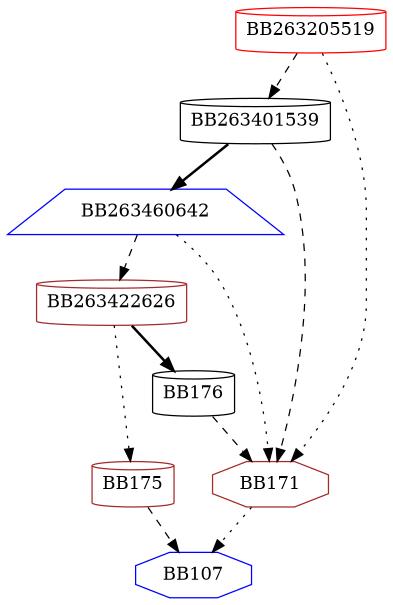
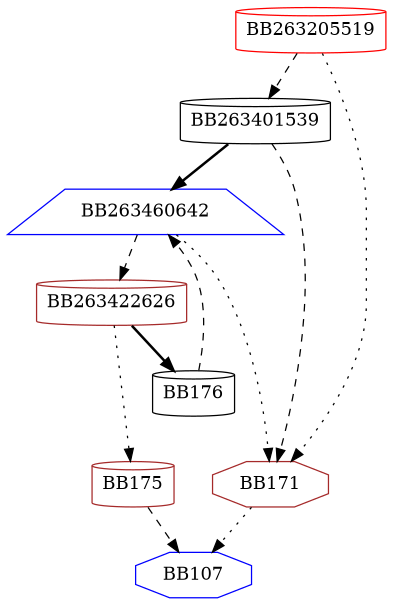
edge "BB176" -> "BB171": now "BB176" -> "BB263460642"
